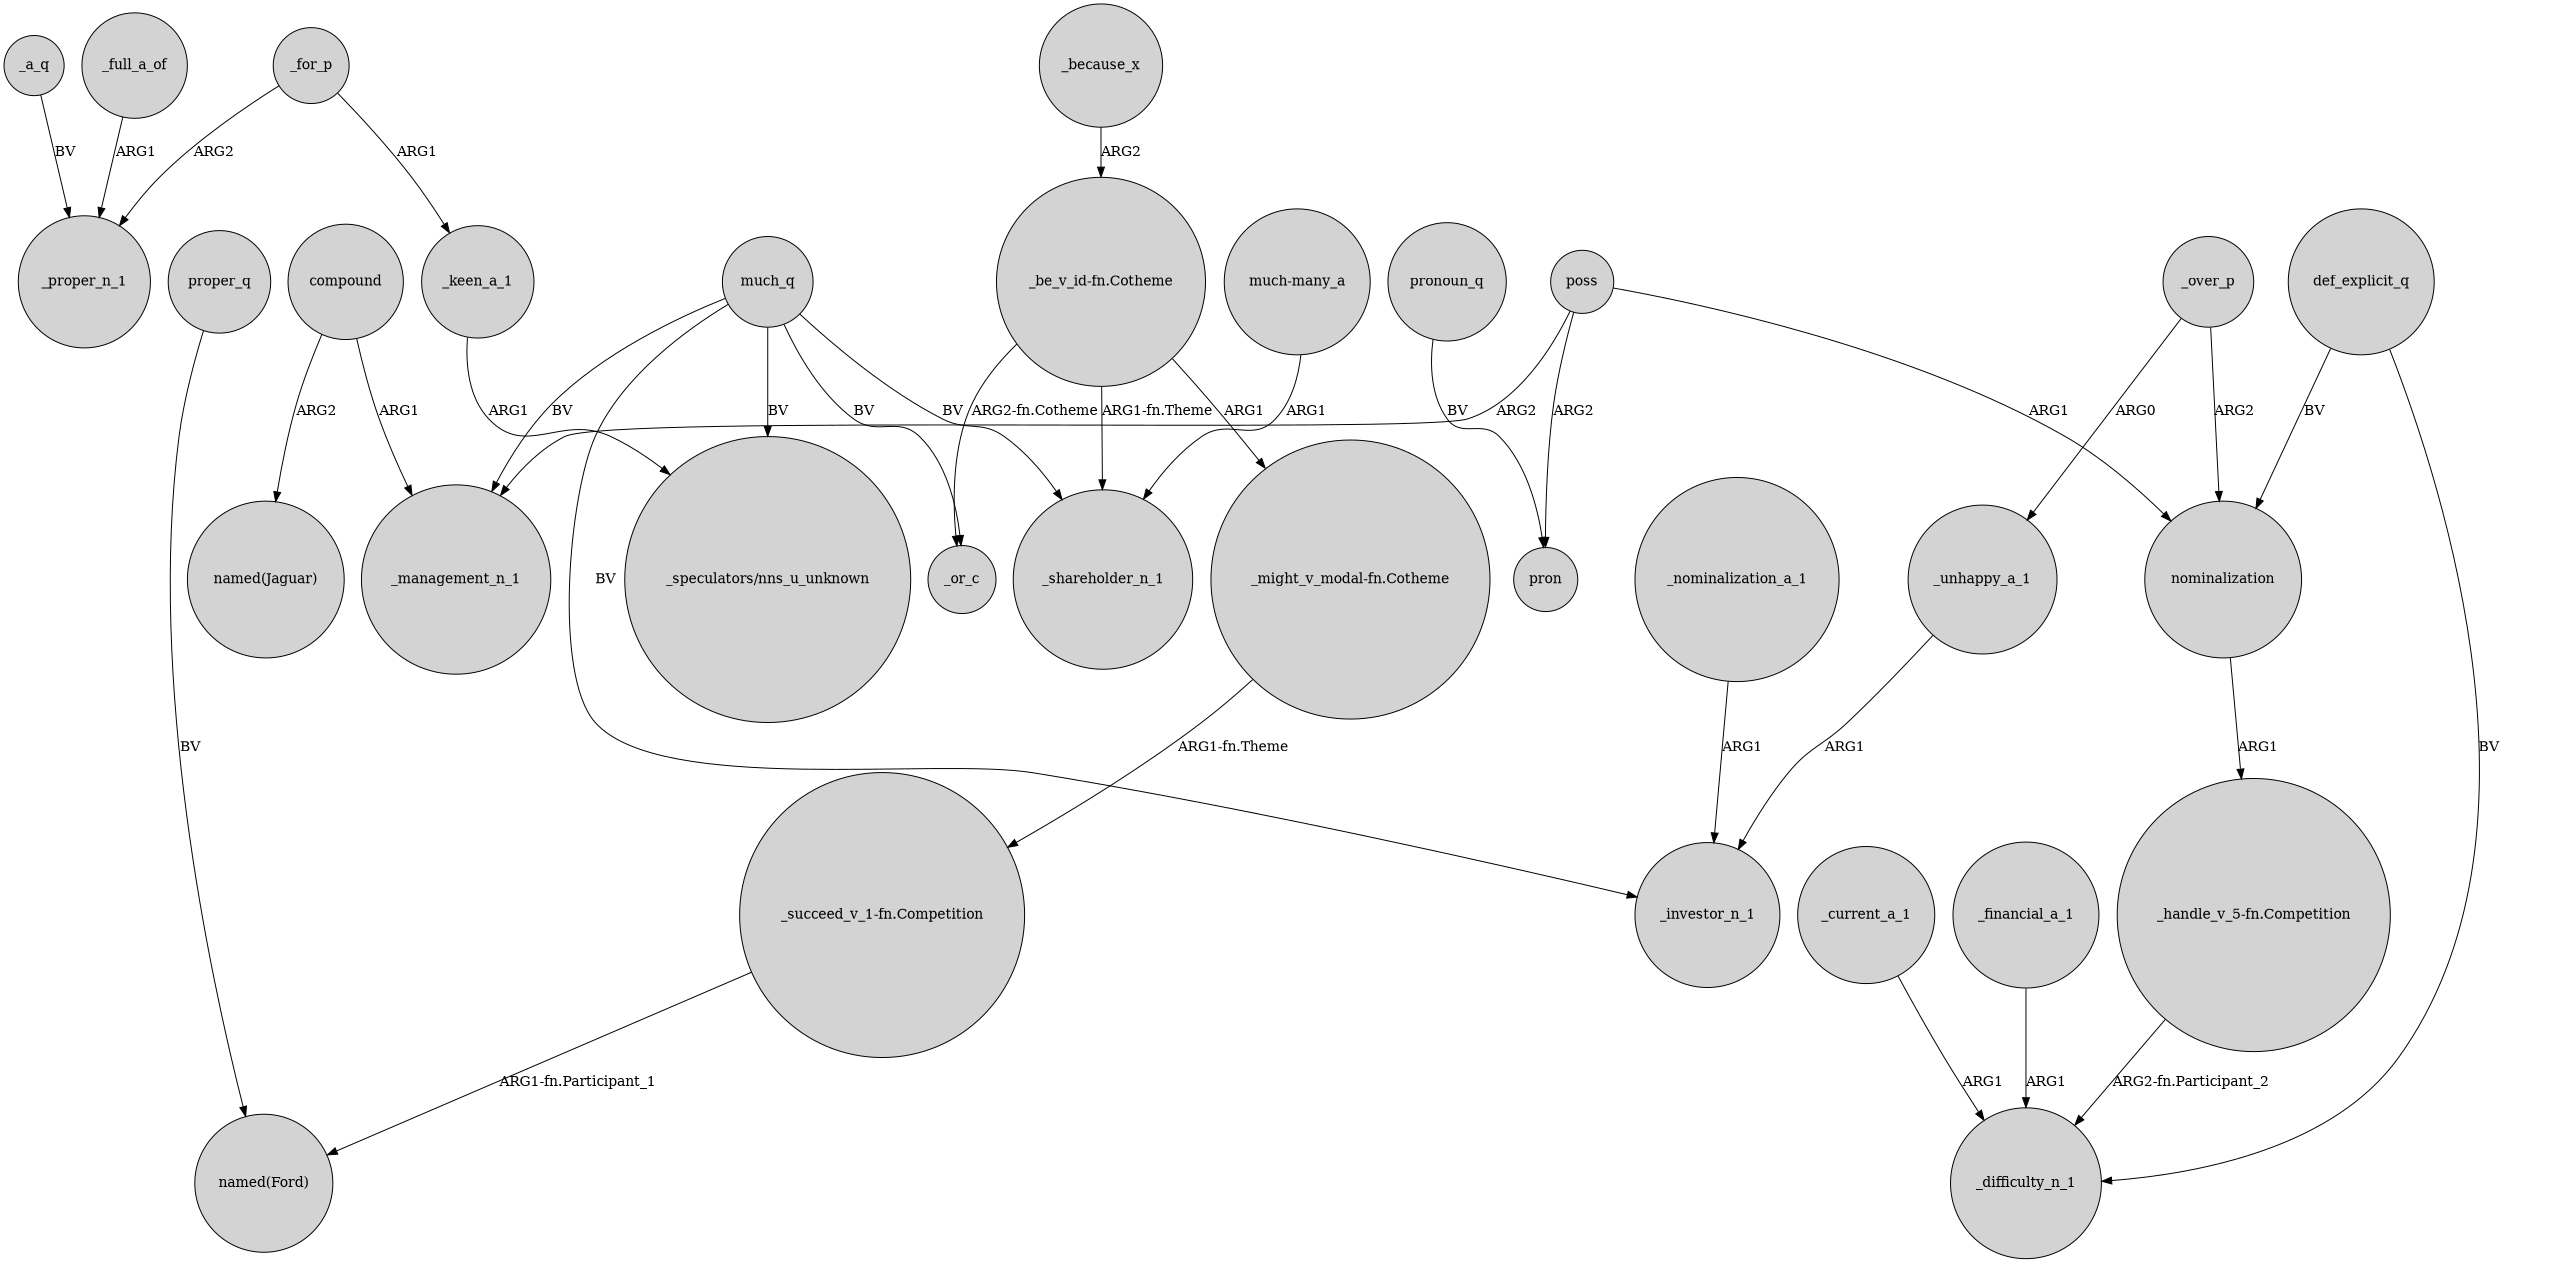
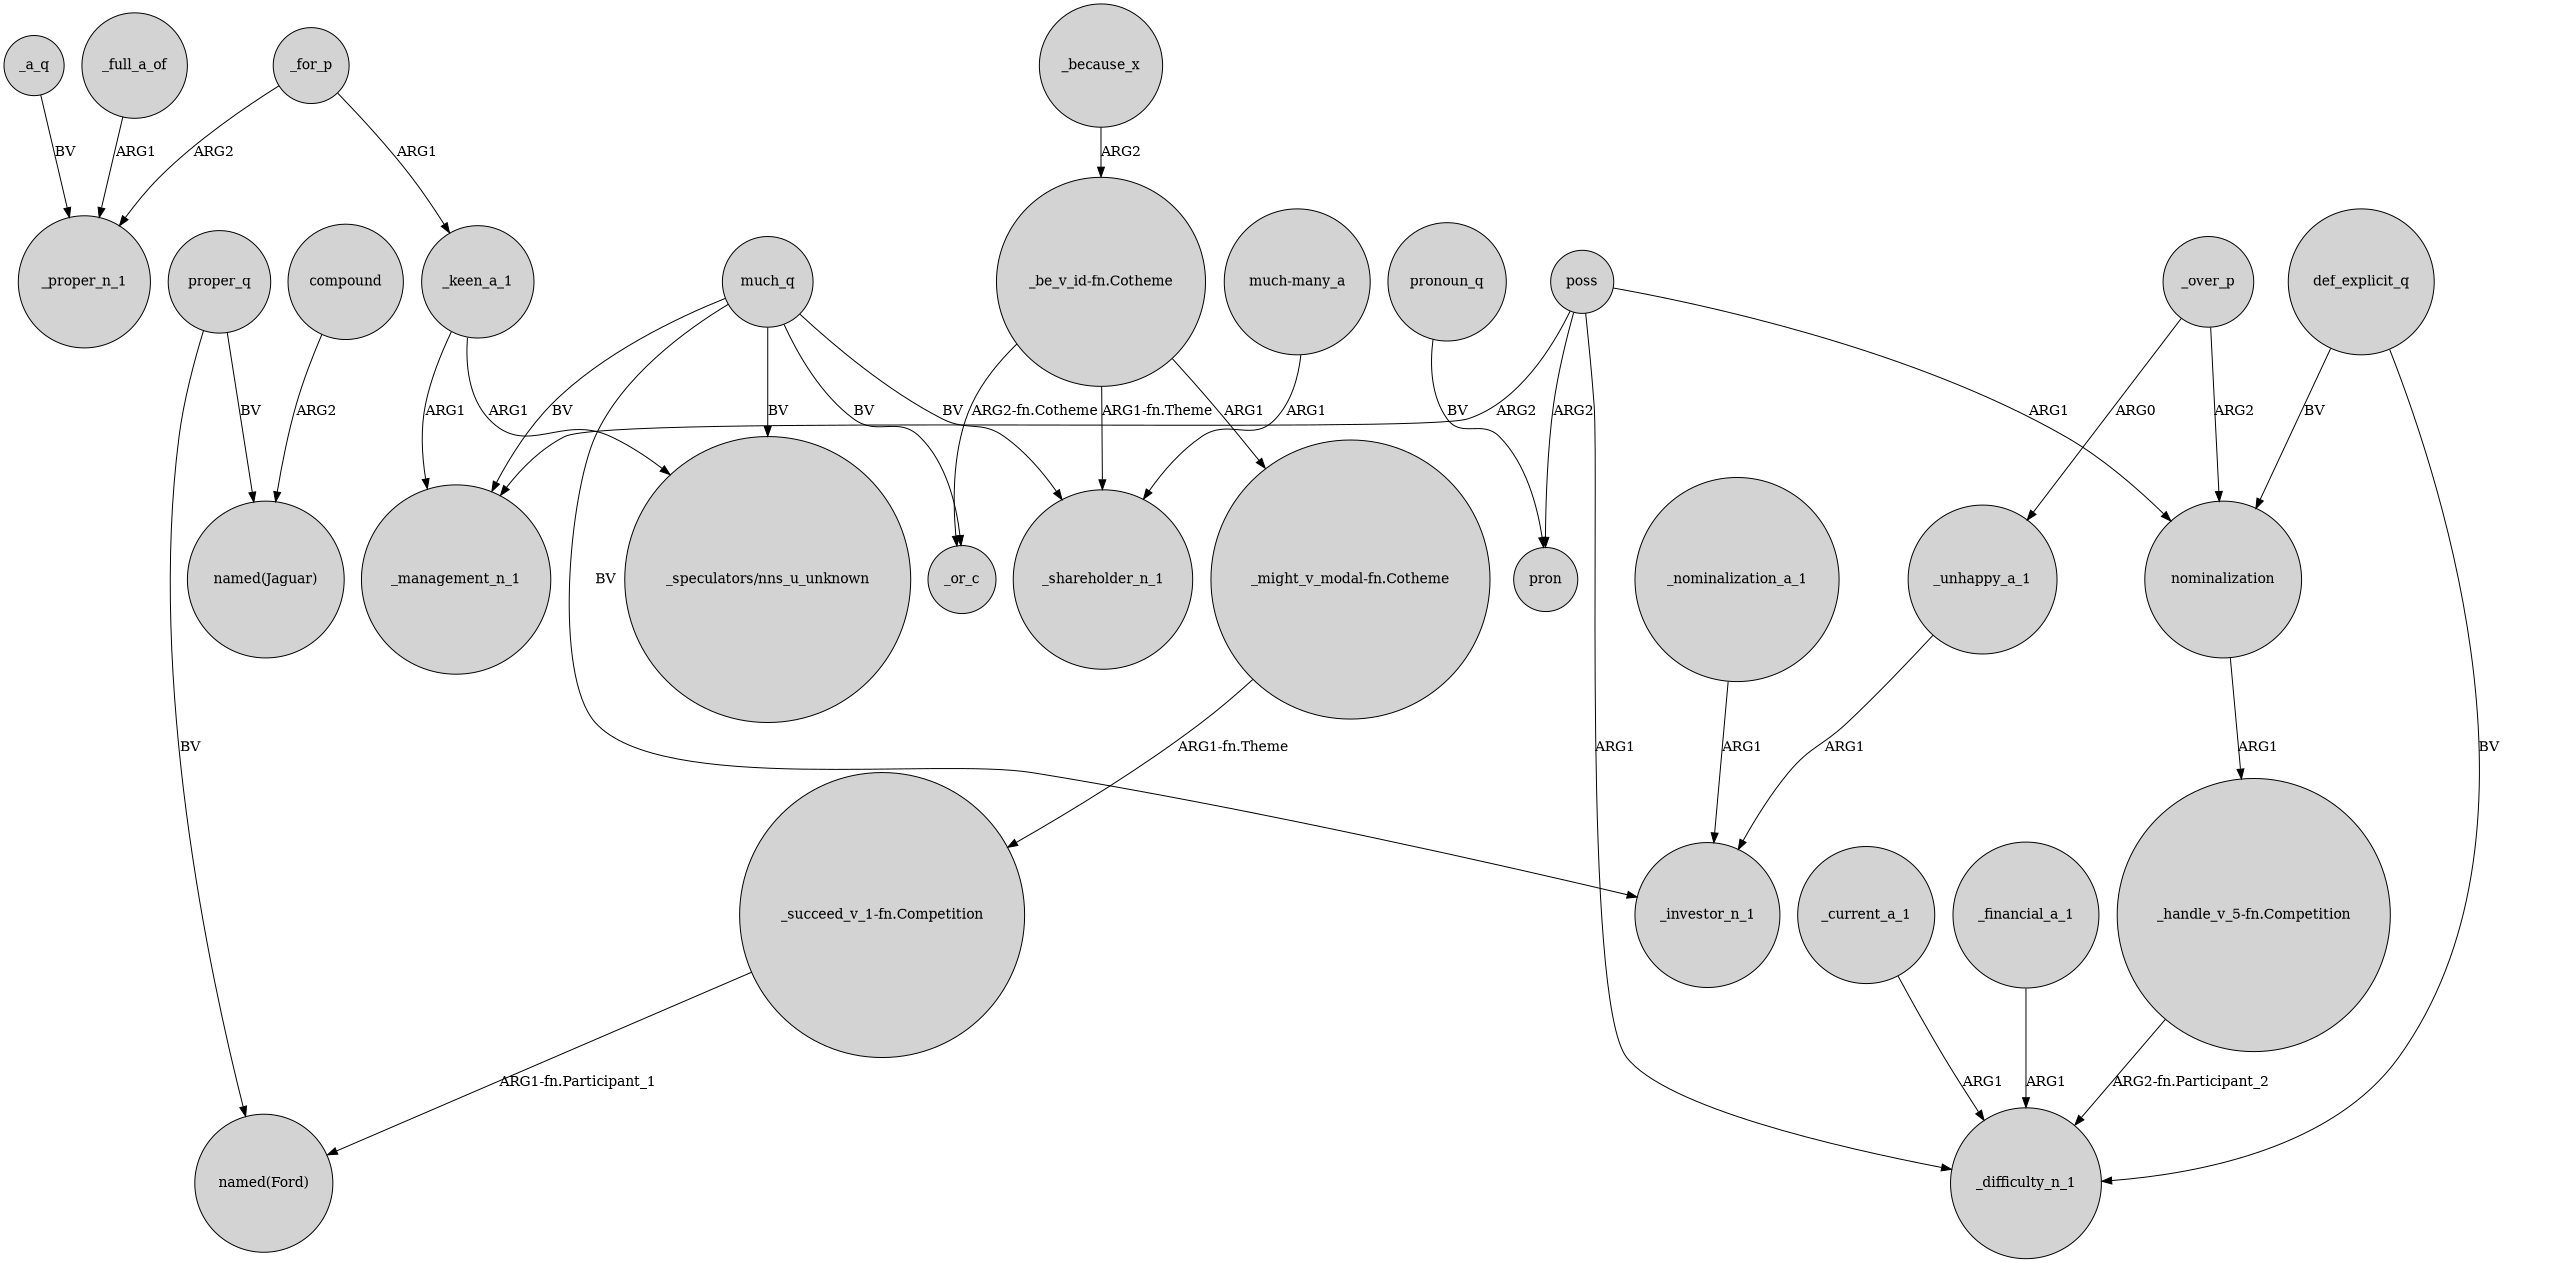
edge "proper_q" -> "named(Jaguar)": added, label "BV"
edge "compound" -> "_management_n_1": now "_keen_a_1" -> "_management_n_1"
edge "poss" -> "_difficulty_n_1": added, label "ARG1"
